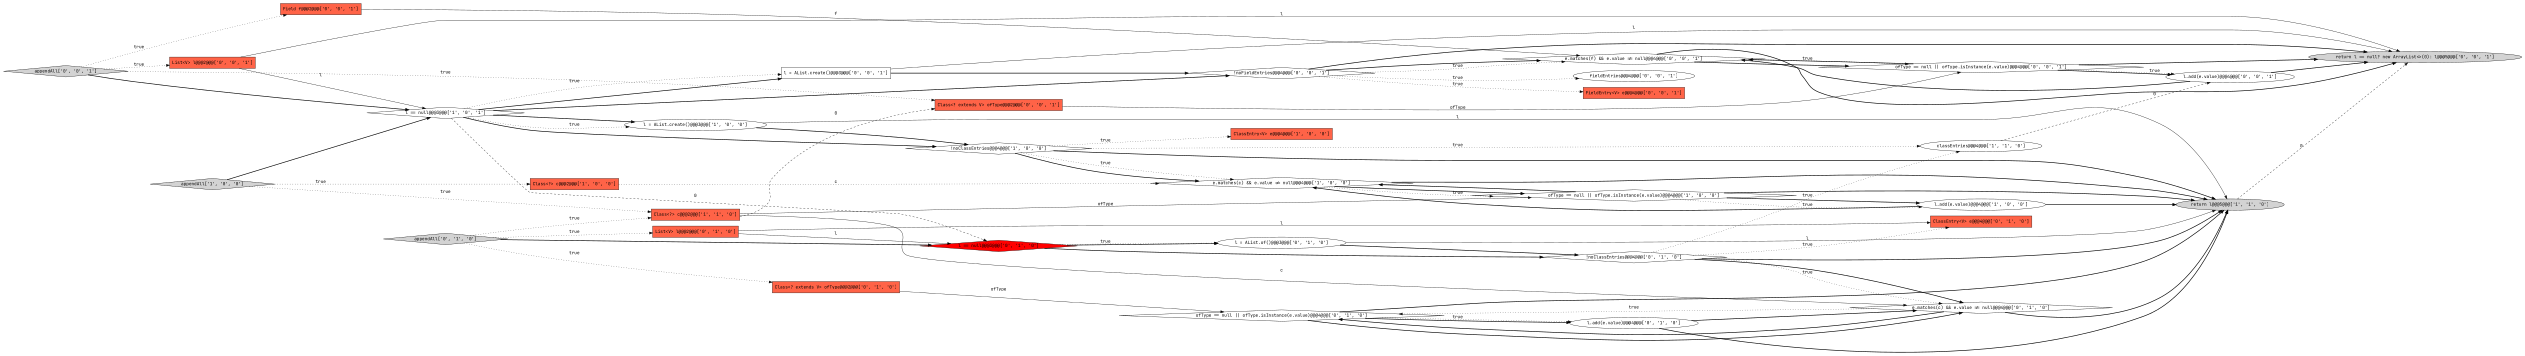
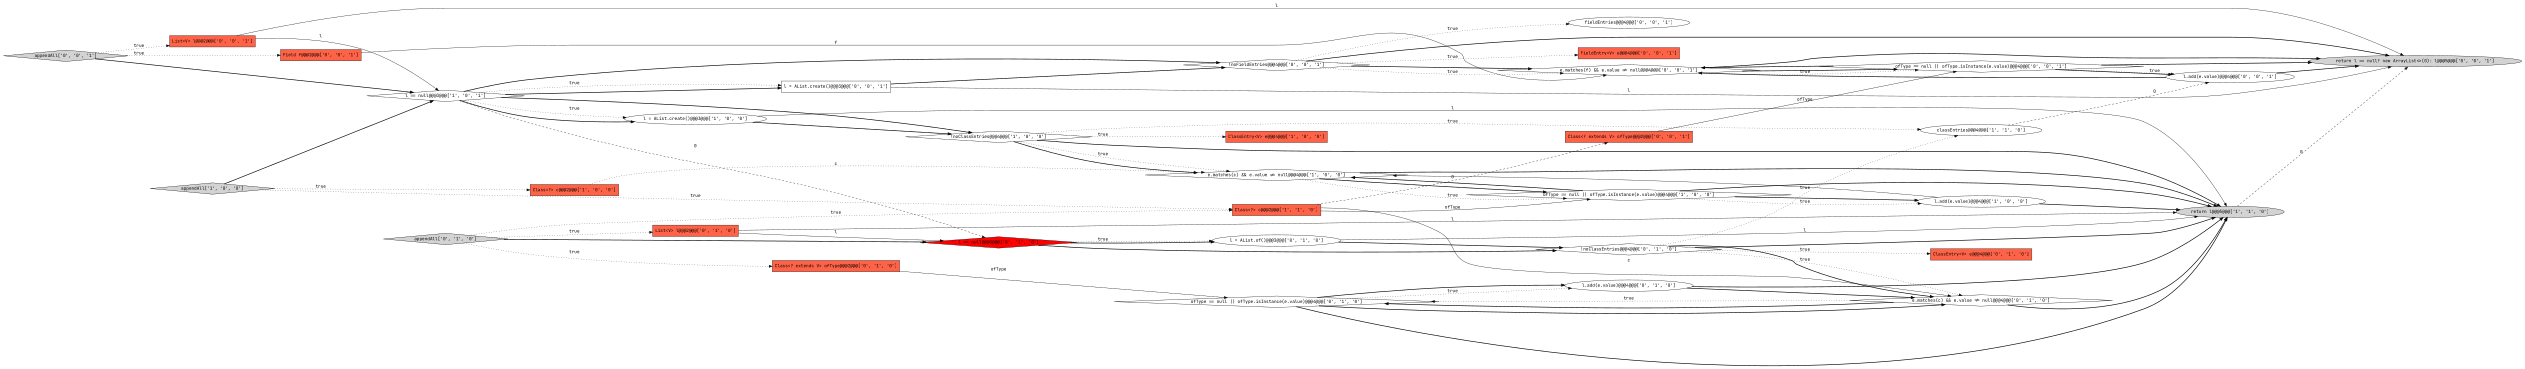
edge "appendAll['0', '0', '1']" -> "Class<? extends V> ofType@@@2@@@['0', '0', '1']": removed, label "true"
edge "l.add(e.value)@@@4@@@['1', '0', '0']" -> "e.matches(c) && e.value != null@@@4@@@['1', '0', '0']": style bold -> solid
edge "List<V> l@@@2@@@['0', '1', '0']" -> "ClassEntry<V> e@@@4@@@['0', '1', '0']": now "List<V> l@@@2@@@['0', '1', '0']" -> "return l@@@5@@@['1', '1', '0']"
